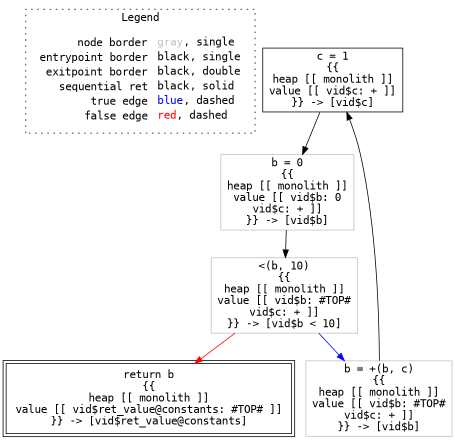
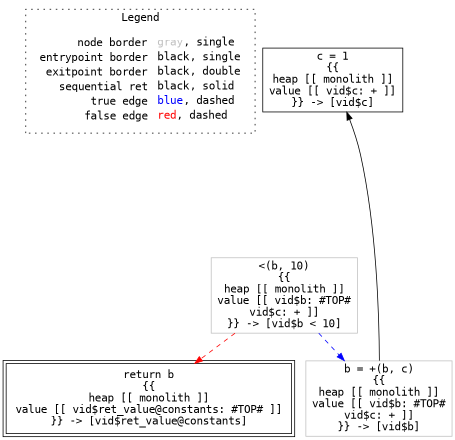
node "b = 0": removed
edge "<(b, 10)" -> "b = +(b, c)": style solid -> dashed
edge "<(b, 10)" -> "return b": style solid -> dashed
